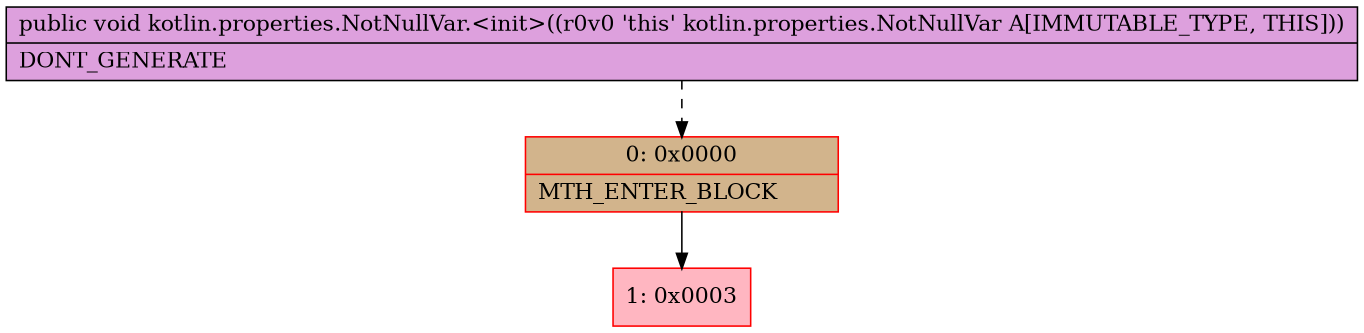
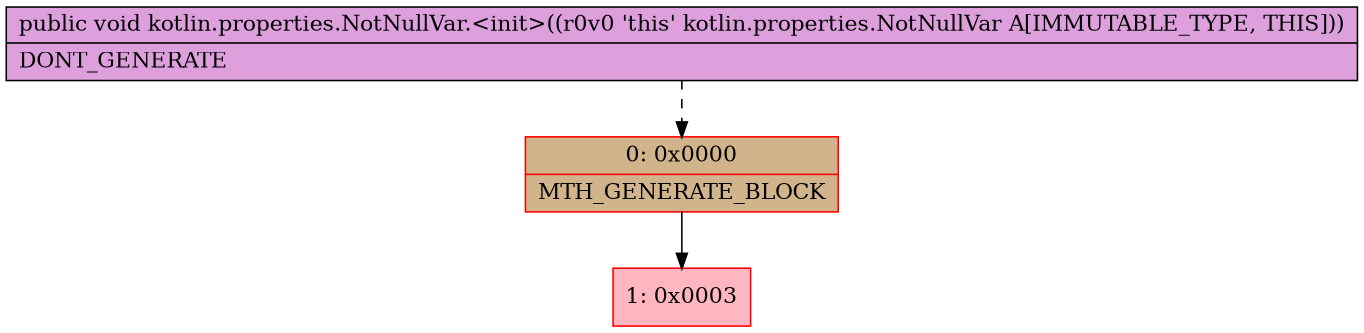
node "0: 0x0000": text "MTH_ENTER_BLOCK" -> "MTH_GENERATE_BLOCK"
